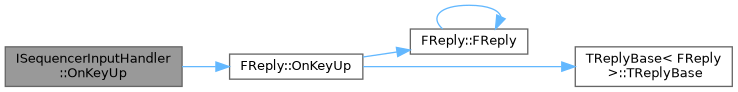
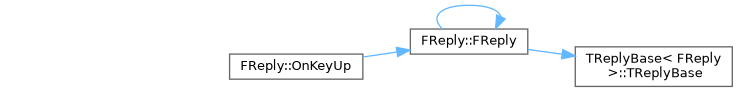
node "ISequencerInputHandler ::OnKeyUp": removed
edge "FReply::OnKeyUp" -> "TReplyBase< FReply >::TReplyBase": now "FReply::FReply" -> "TReplyBase< FReply >::TReplyBase"
